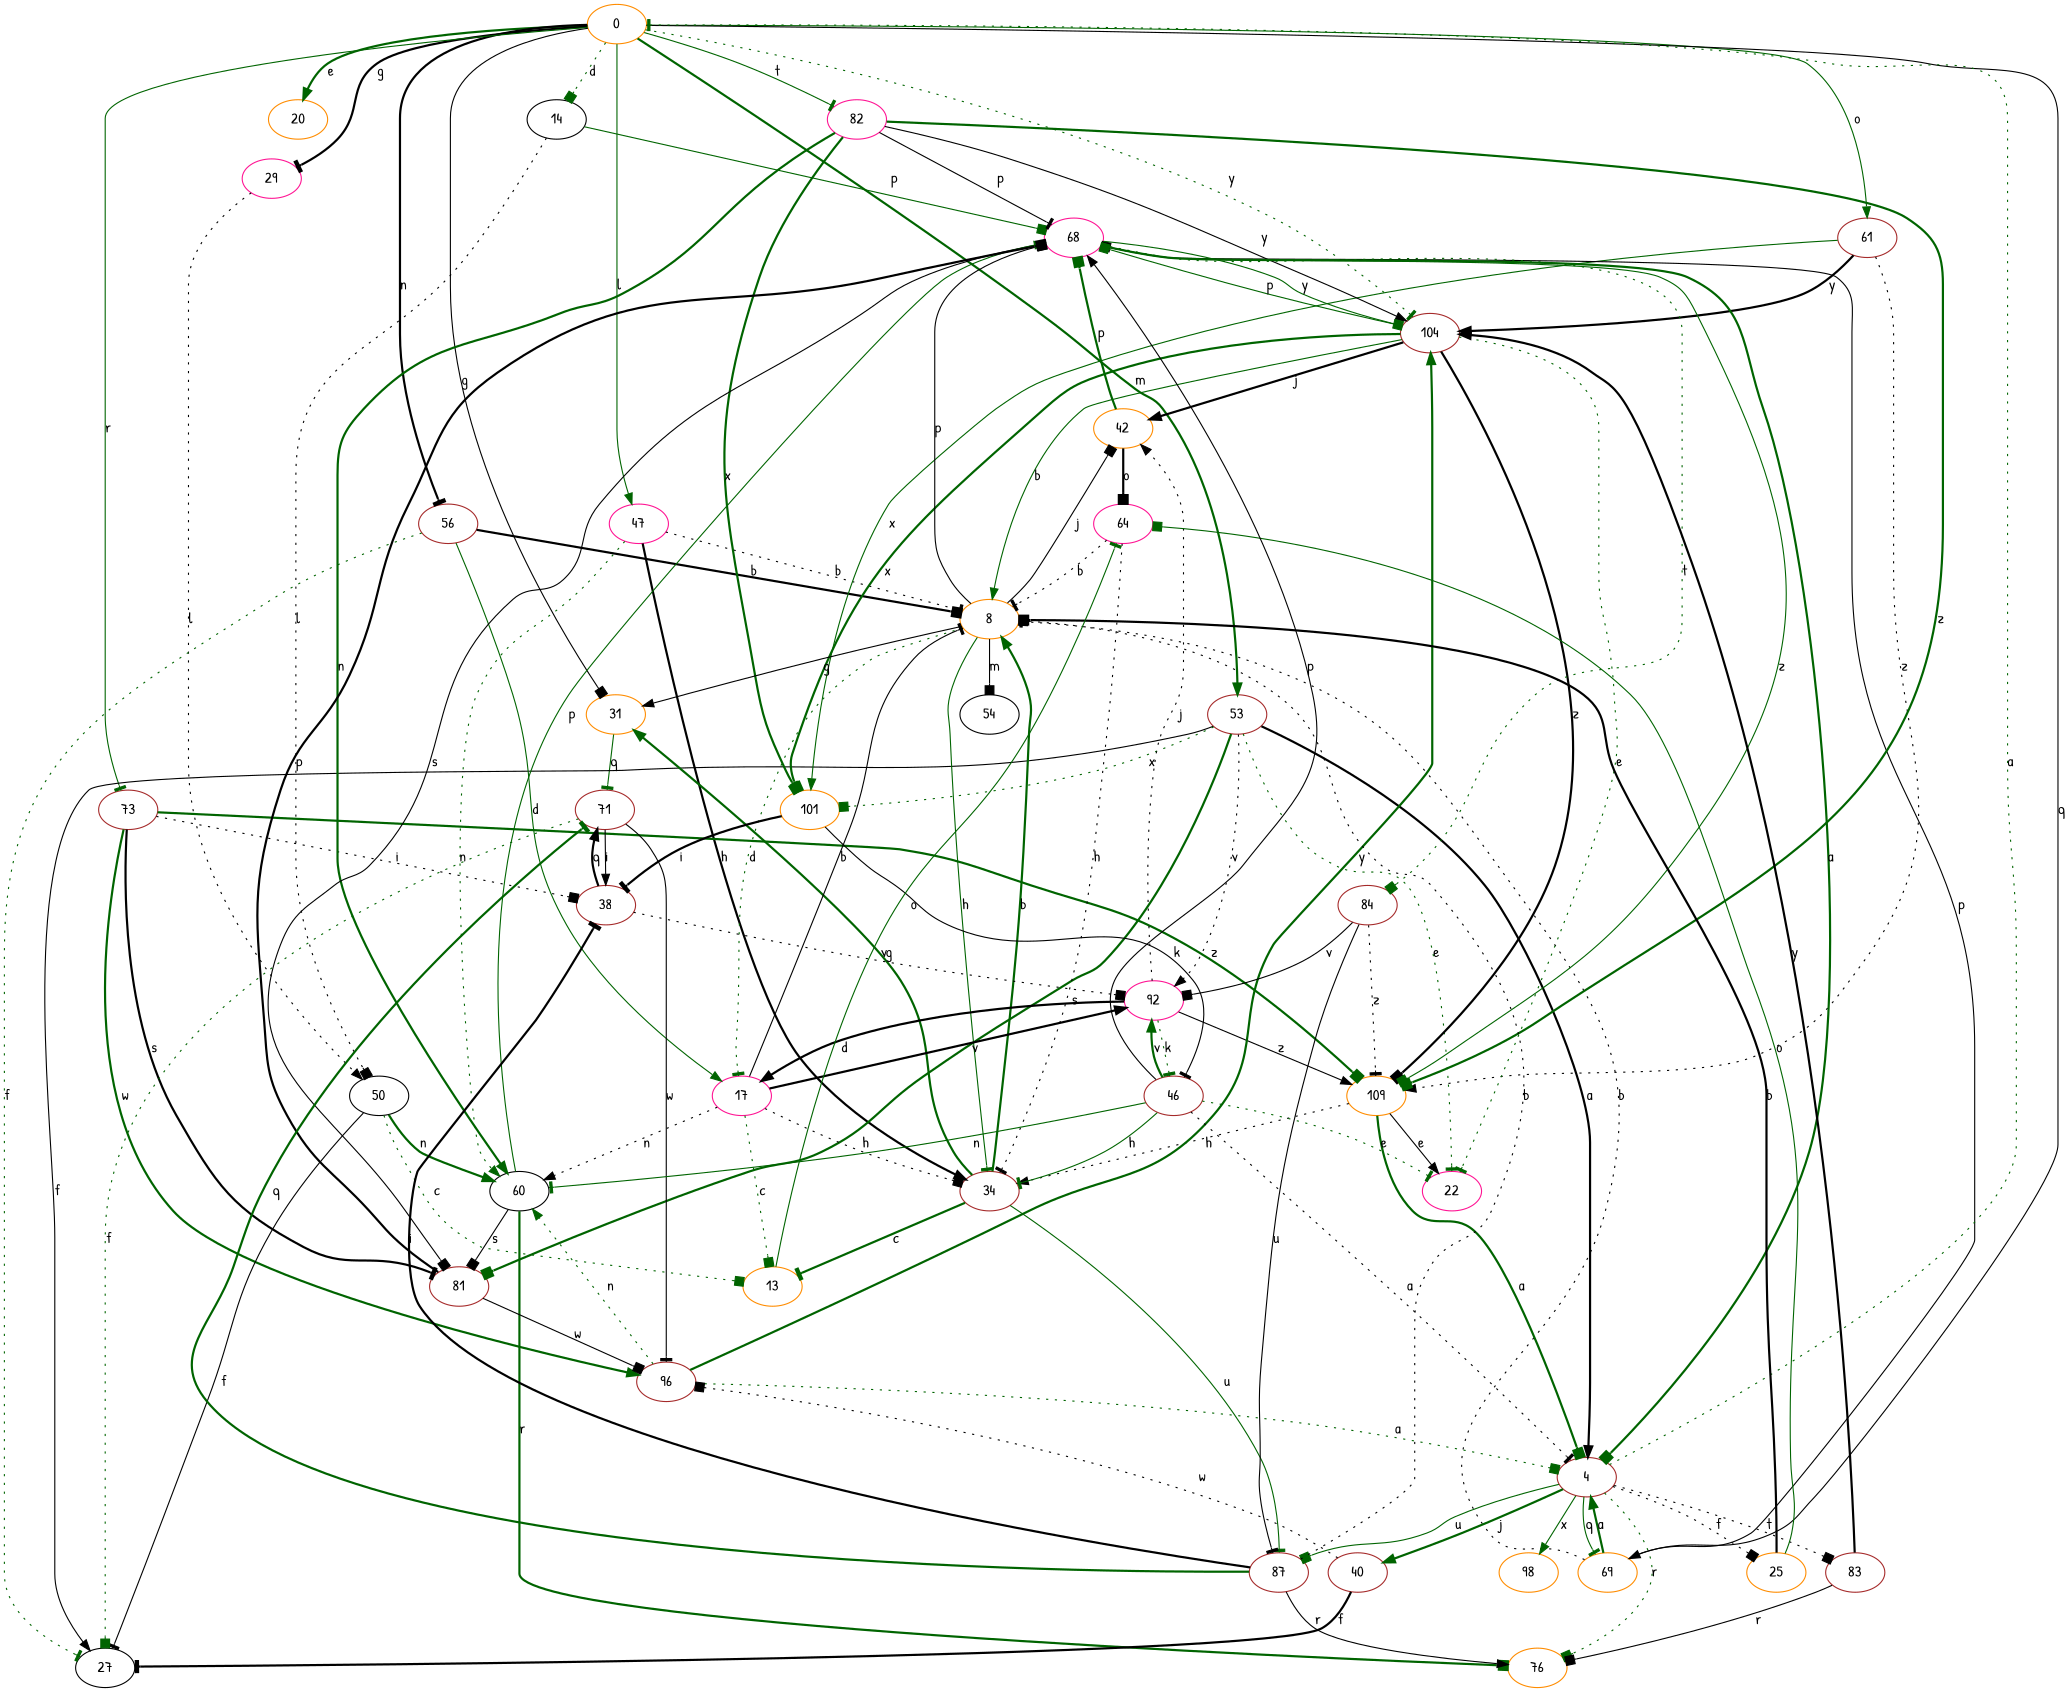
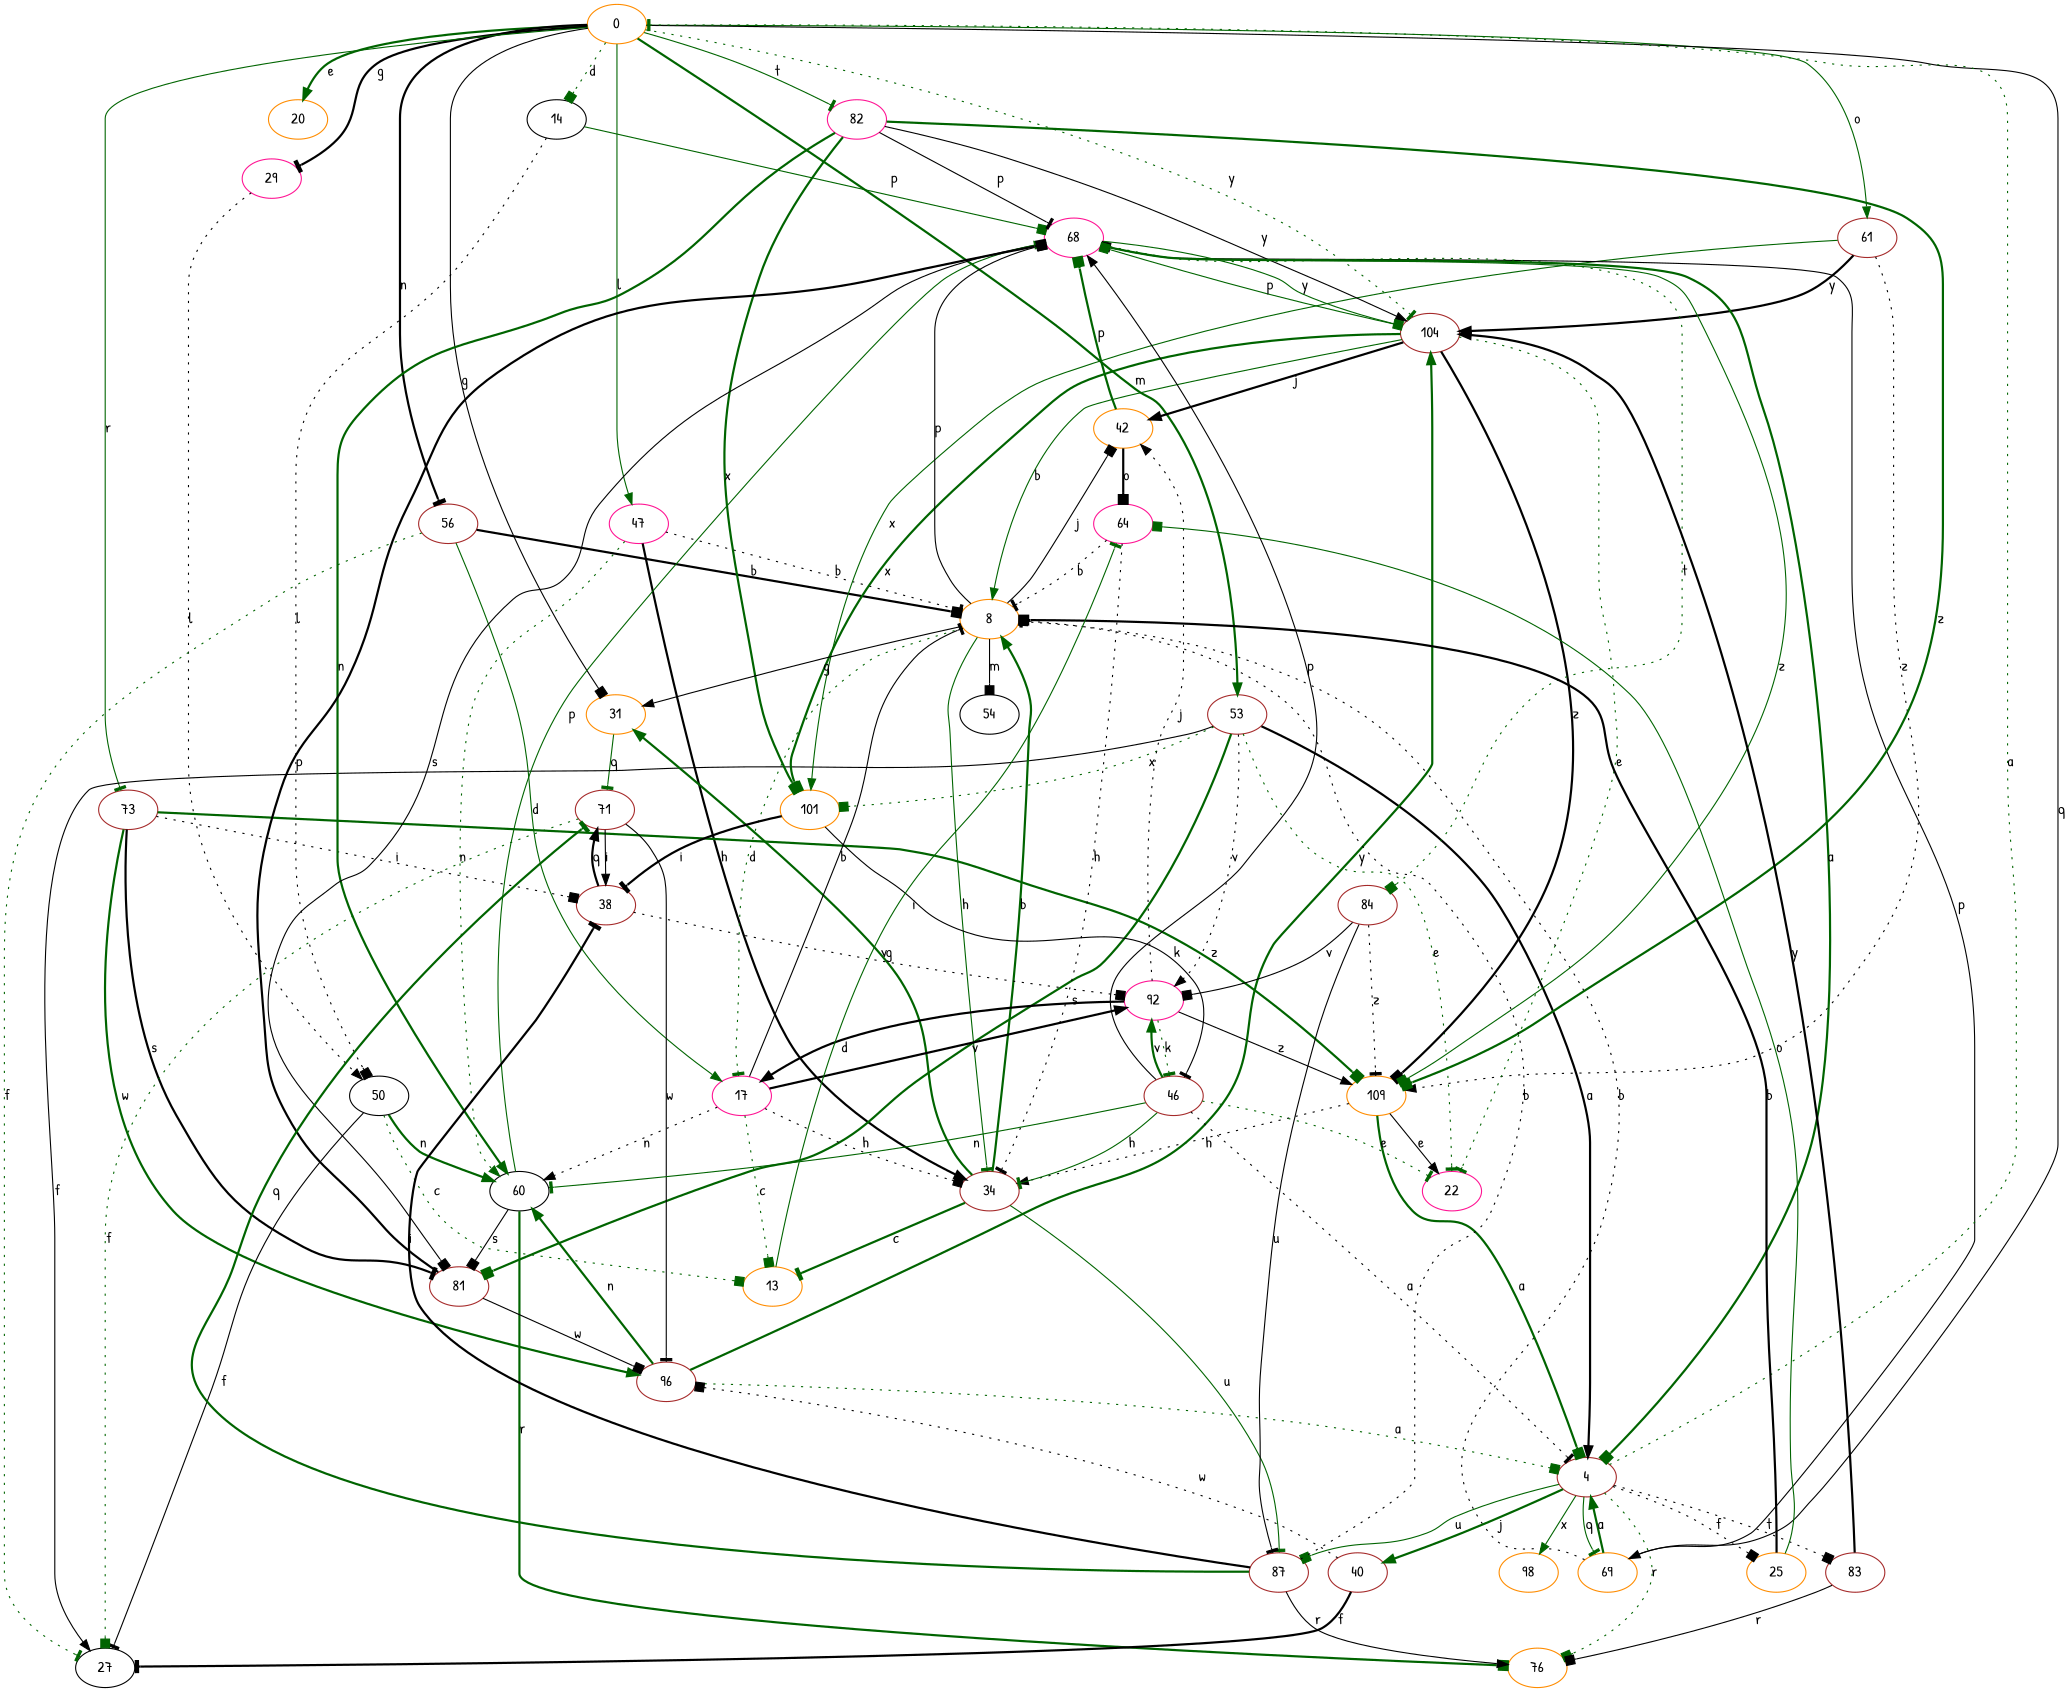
edge "13" -> "64": label "o" -> "i"
edge "96" -> "60": style dotted -> bold
